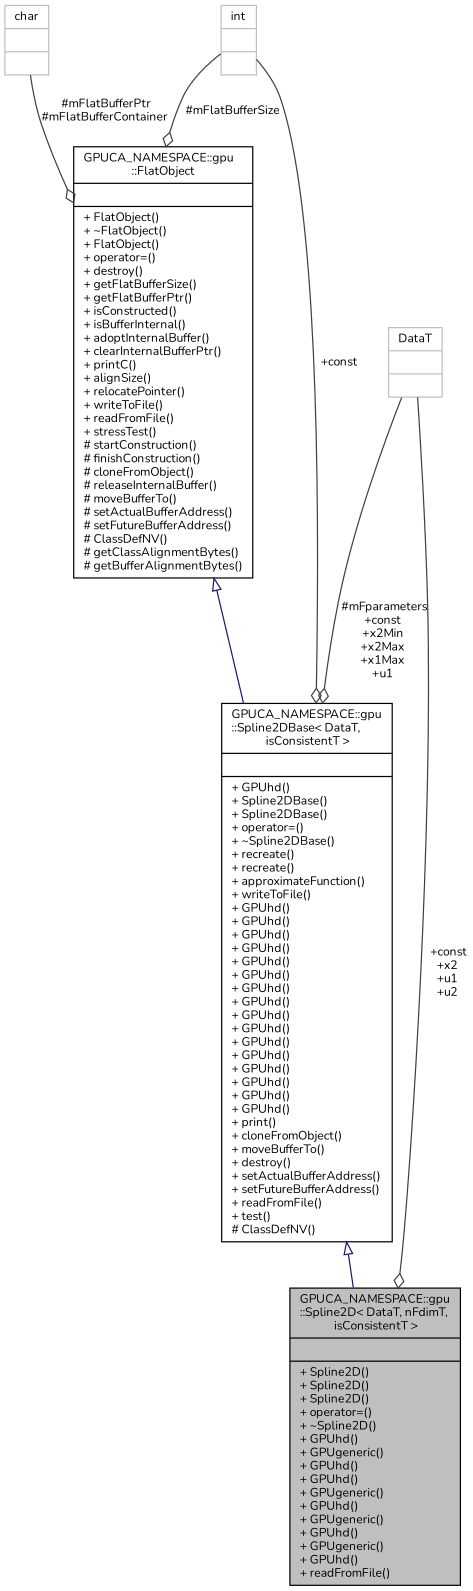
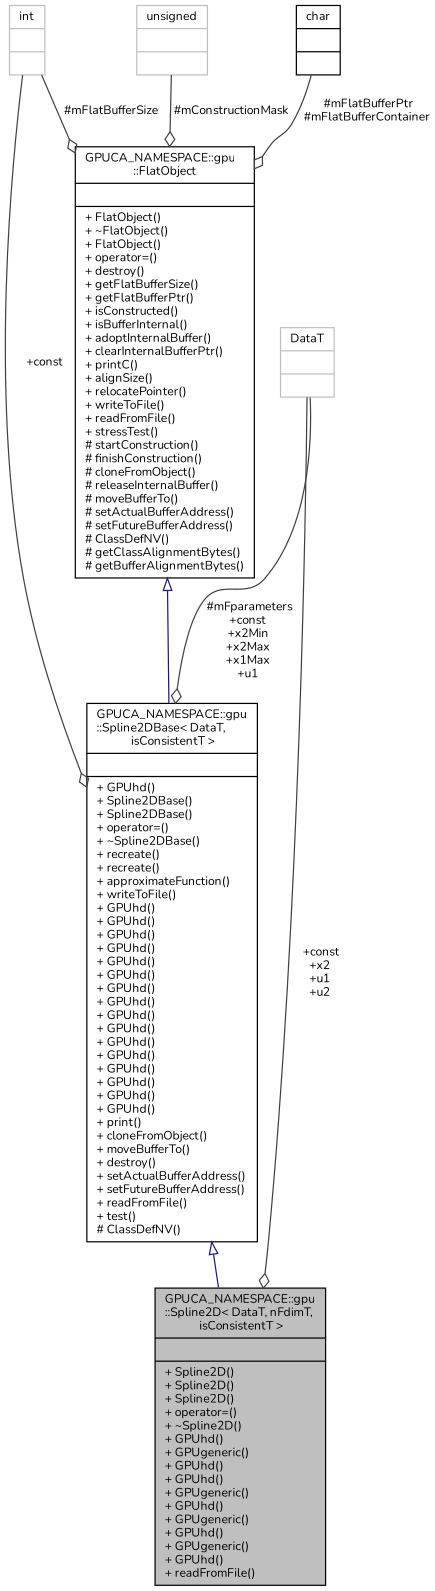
node "char": color grey75 -> black
node "unsigned": added
